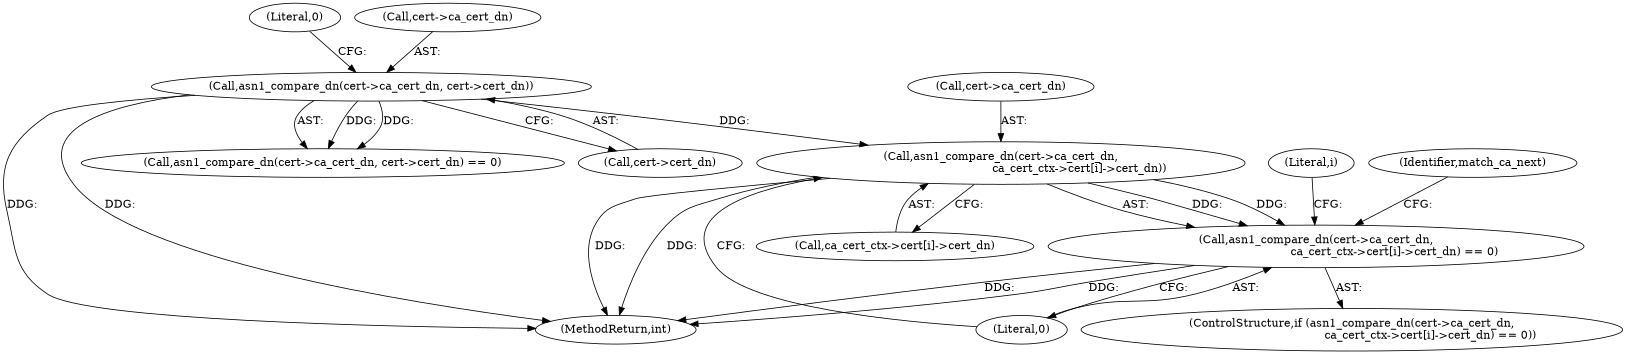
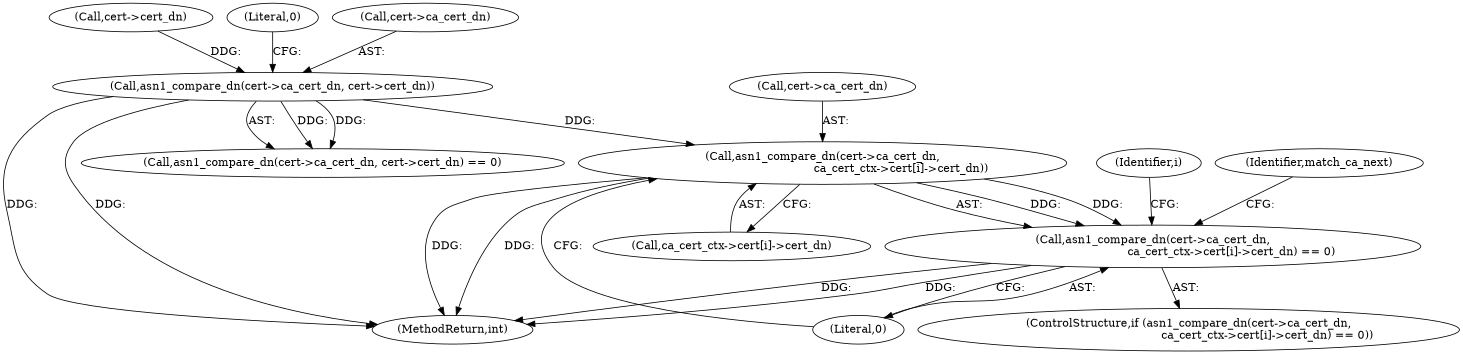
edge "(Call,cert->cert_dn)" -> "(Call,asn1_compare_dn(cert->ca_cert_dn, cert->cert_dn))": label "AST: " -> "DDG: "
edge "(Call,asn1_compare_dn(cert->ca_cert_dn, cert->cert_dn))" -> "(Call,cert->cert_dn)": removed, label "CFG:"
node "(Literal,i)": label "(Literal,i)" -> "(Identifier,i)"
